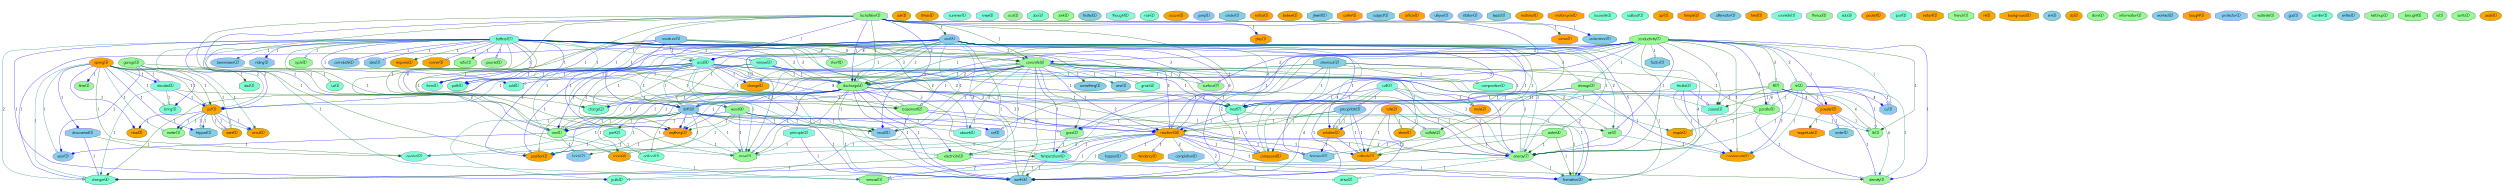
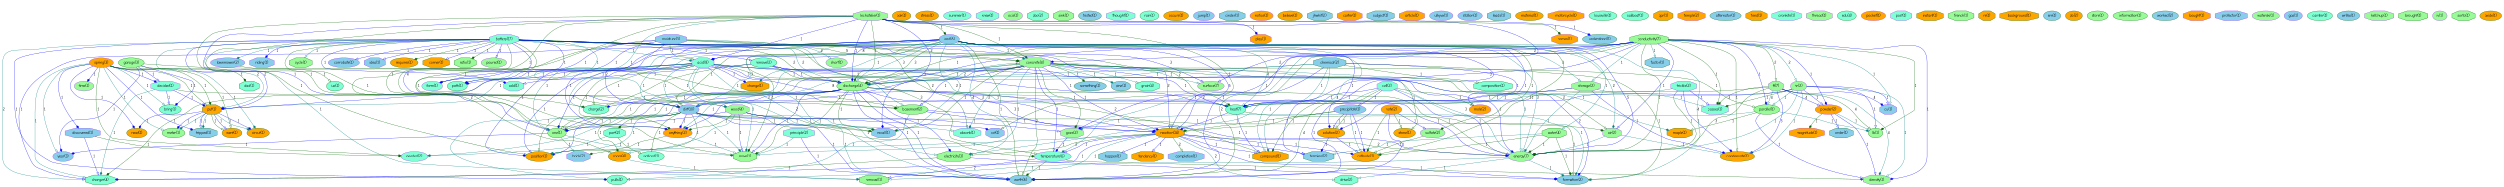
edge "decided(1)" -> "bring(1)": color darkgreen -> blue
